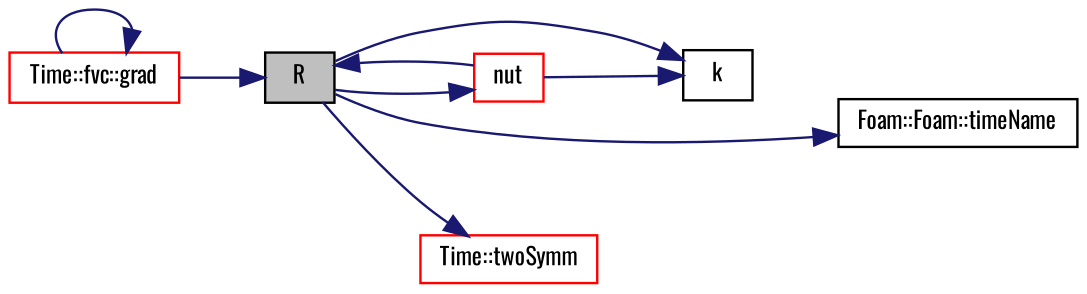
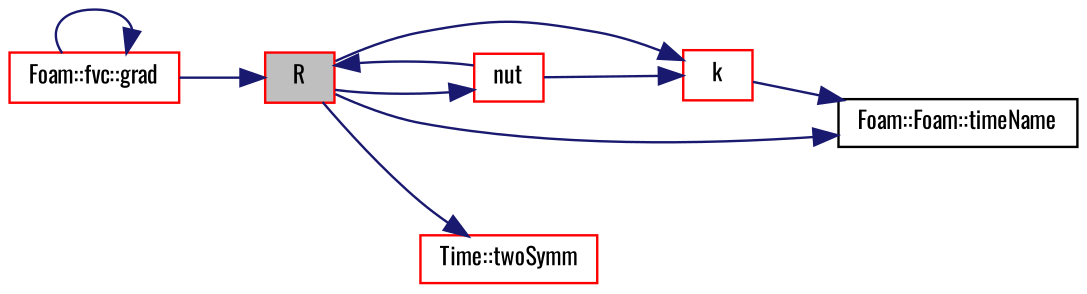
node "k": color black -> red
node "Time::fvc::grad": label "Time::fvc::grad" -> "Foam::fvc::grad"
node "R": color black -> red
edge "k" -> "Foam::Foam::timeName": added
